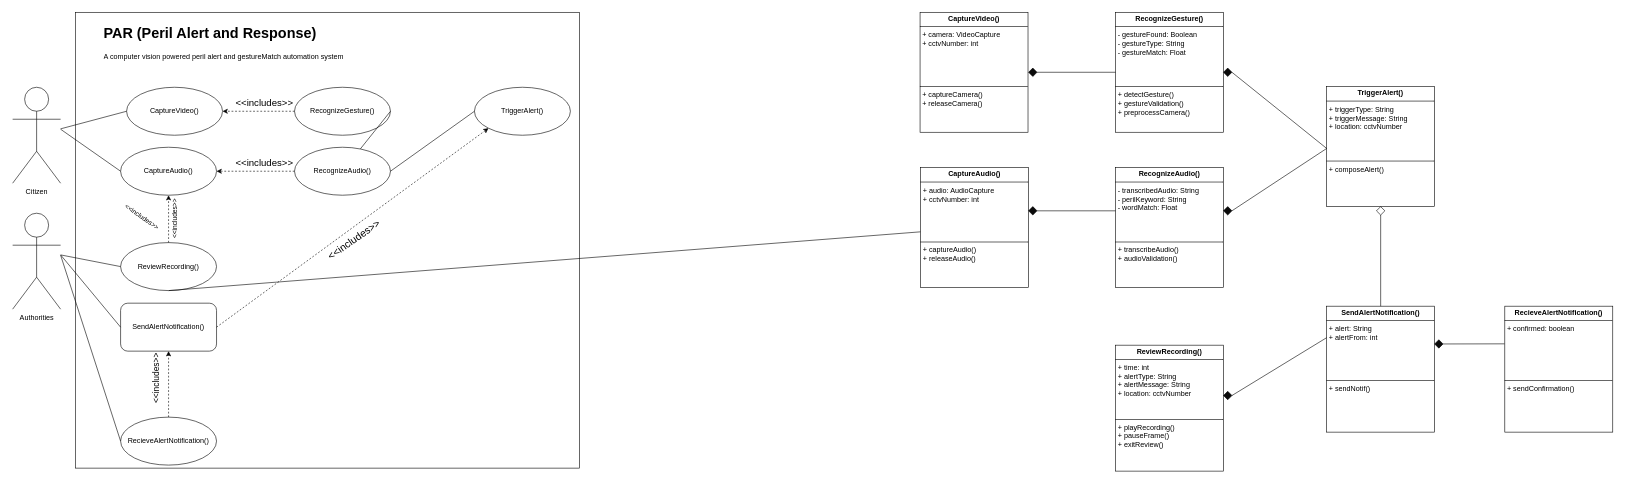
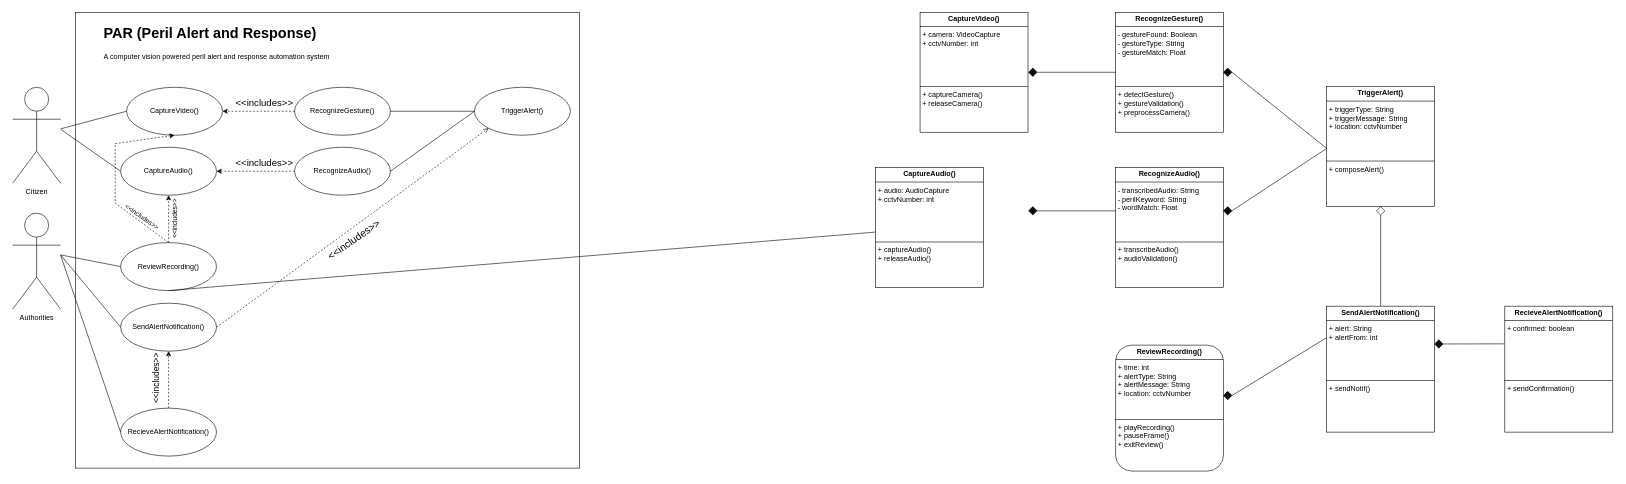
node "PAR (Peril Alert and Response)A computer vision powered peril alert and gestureMatch automation system": label "PAR (Peril Alert and Response)A computer vision powered peril alert and gestureMatch automation system" -> "PAR (Peril Alert and Response)A computer vision powered peril alert and response automation system"
edge "RecognizeGesture()" -- "RecognizeAudio()": now "RecognizeGesture()" -- "TriggerAlert()"
edge "SendAlertNotification()" -> "TriggerAlert()": arrowhead classic -> open
edge "ReviewRecording()" -> "CaptureVideo()": added
node "CaptureAudio() + audio: AudioCapture + cctvNumber: int + captureAudio() + releaseAudio()": moved (975, 228) -> (930, 228)
node "SendAlertNotification()": shape rounded rectangle -> ellipse
node "ReviewRecording() + time: int + alertType: String + alertMessage: String + location: cctvNumber + playRecording() + pauseFrame() + exitReview()": shape rectangle -> rounded rectangle
node "RecieveAlertNotification()": moved (168, 441) -> (168, 432)
